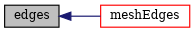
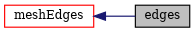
edge "meshEdges" -> "edges": reversed
